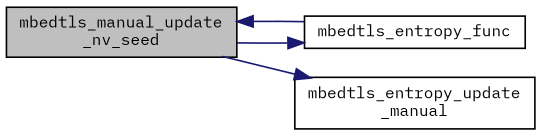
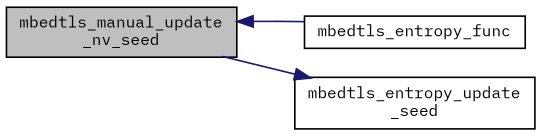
edge "mbedtls_manual_update _nv_seed" -> "mbedtls_entropy_func": removed
node "mbedtls_entropy_update _manual": label "mbedtls_entropy_update _manual" -> "mbedtls_entropy_update _seed"
